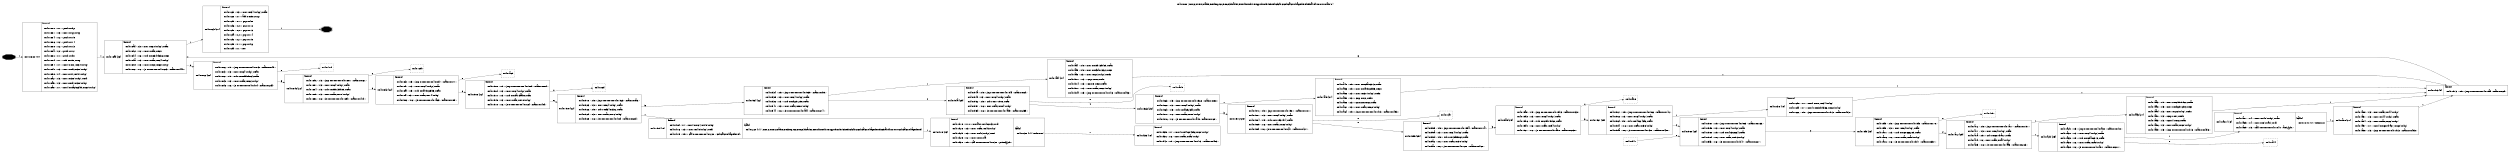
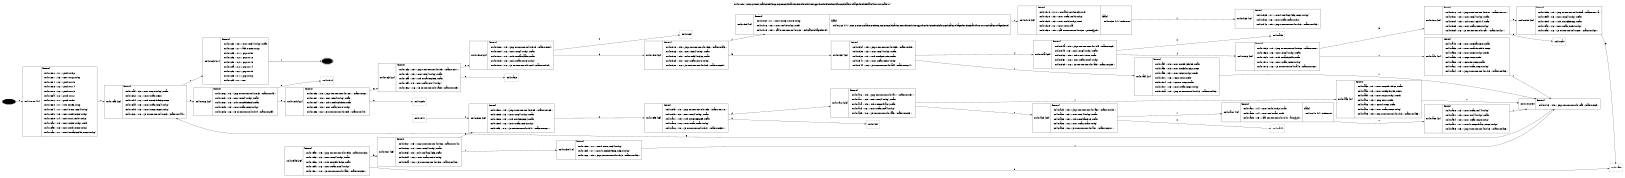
edge "0x401995 [25]" -> "0x4019ae [25]": now "0x401995 [25]" -> "0x401abe"
